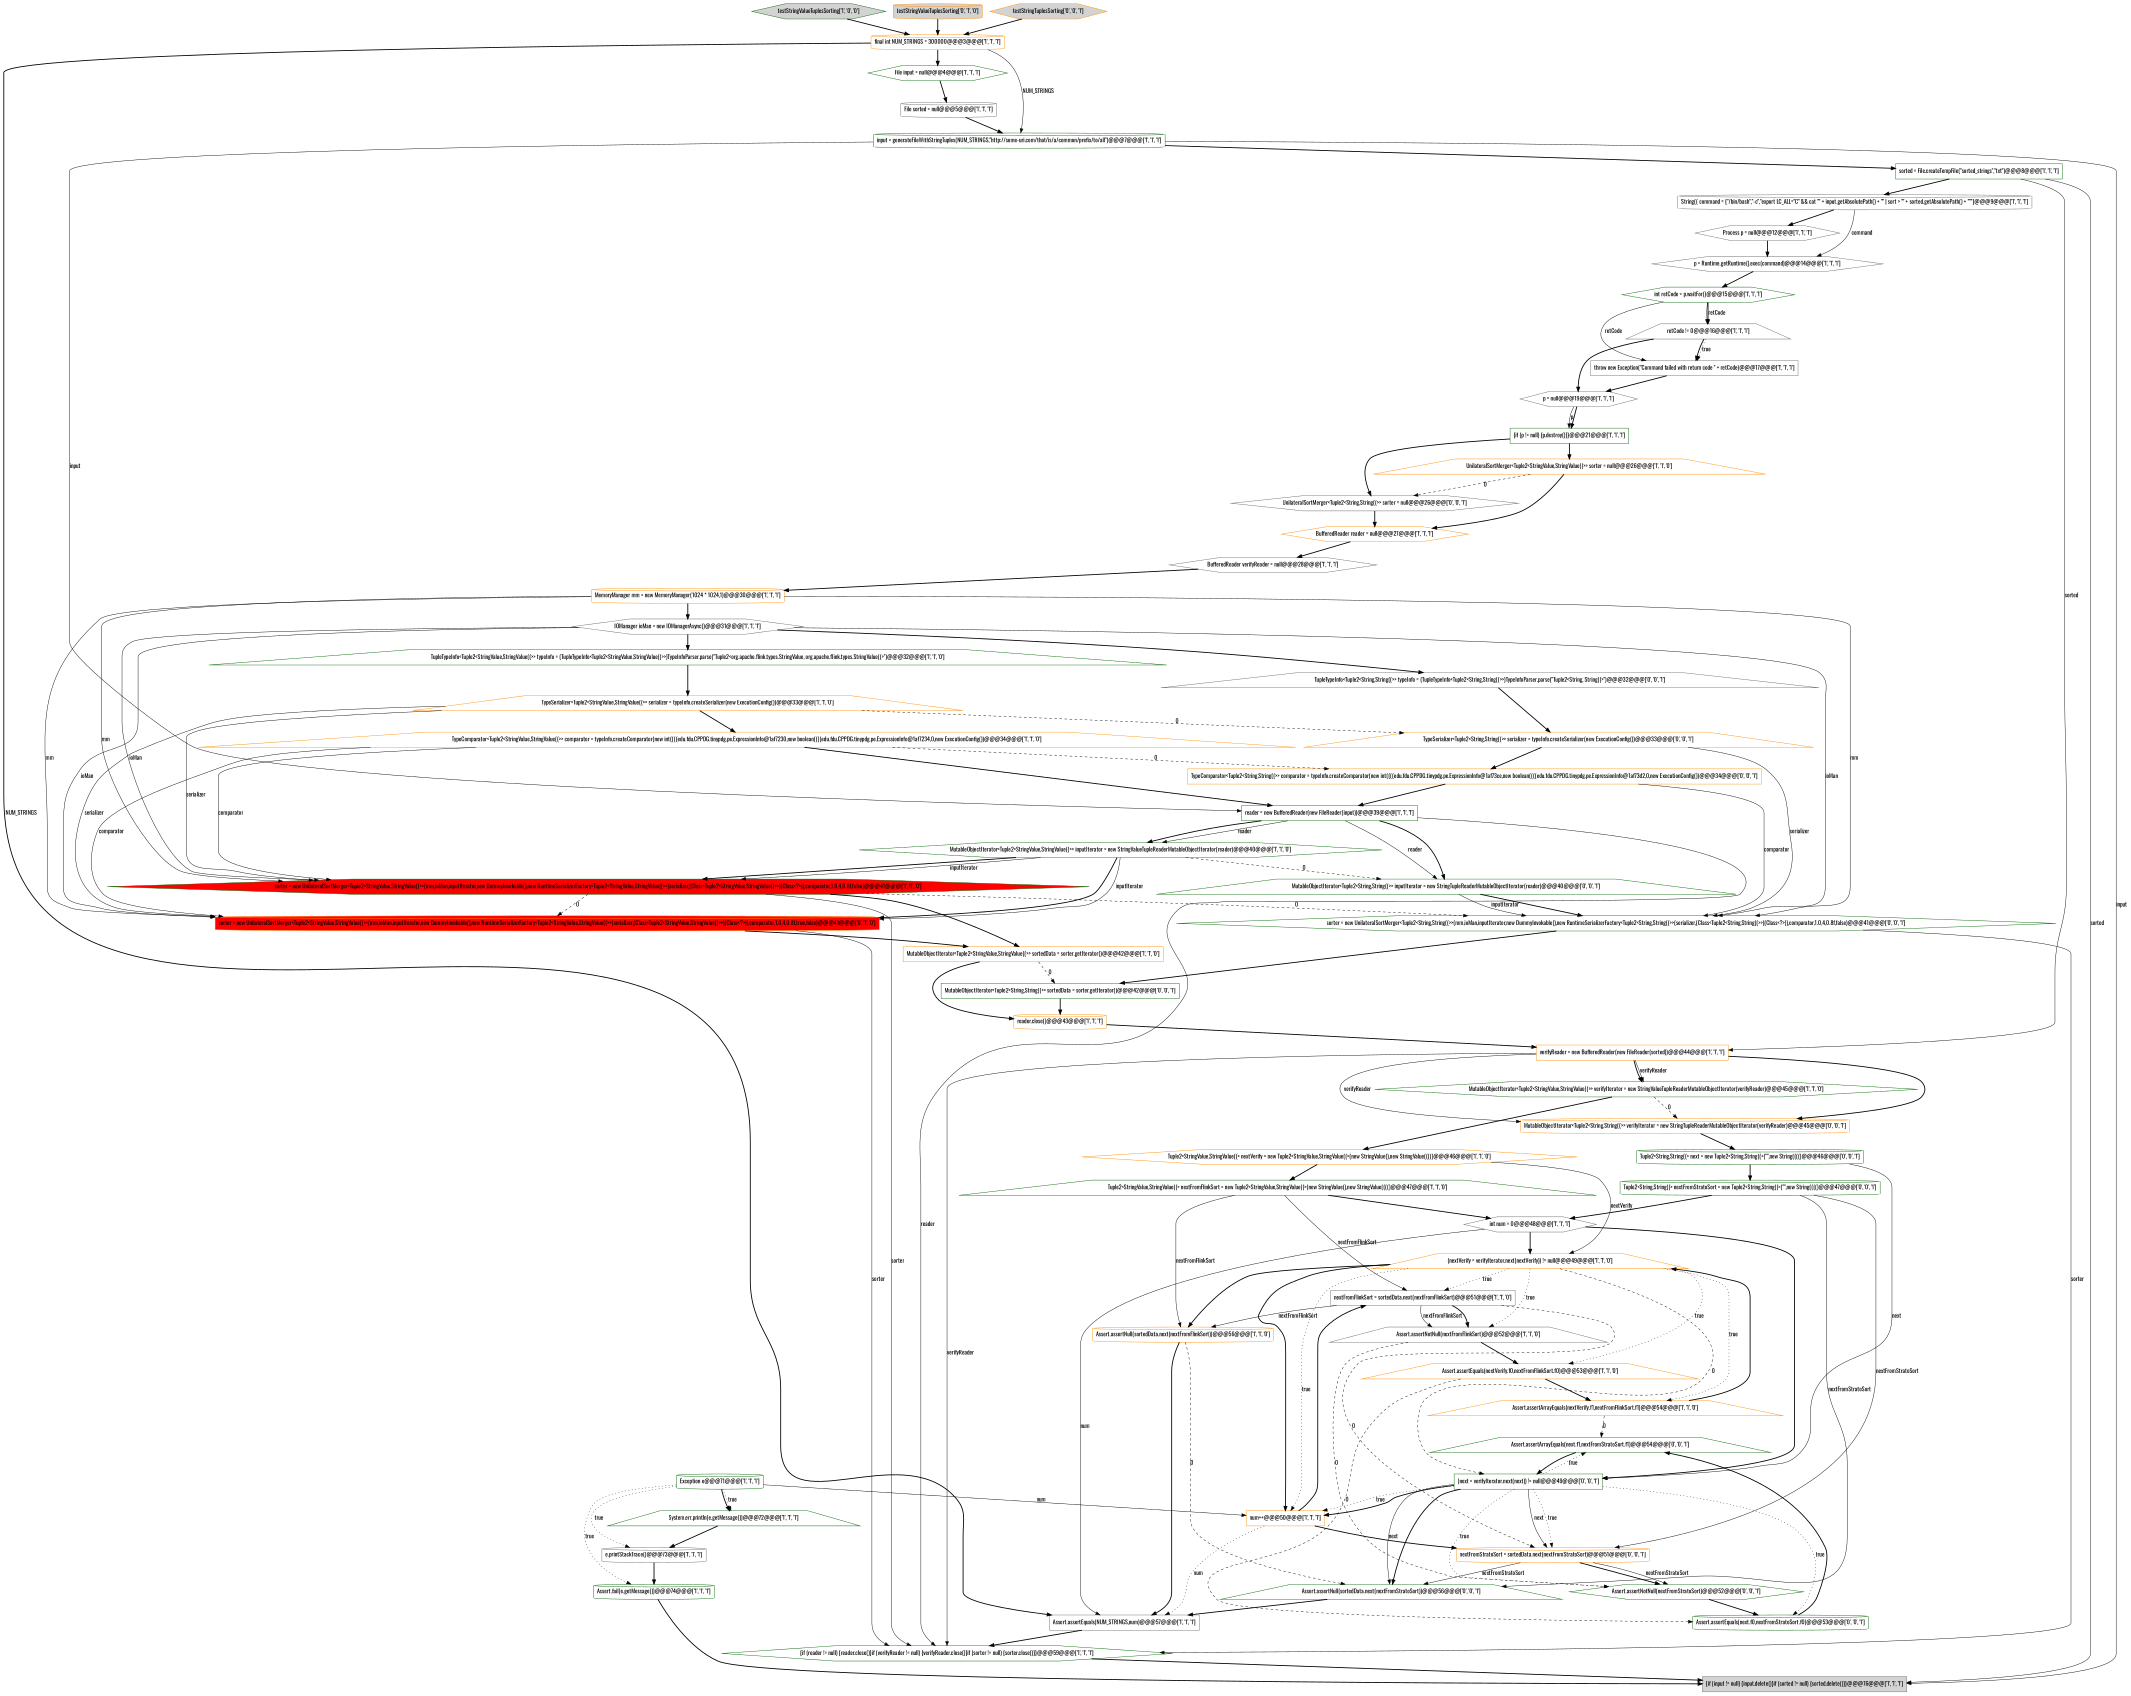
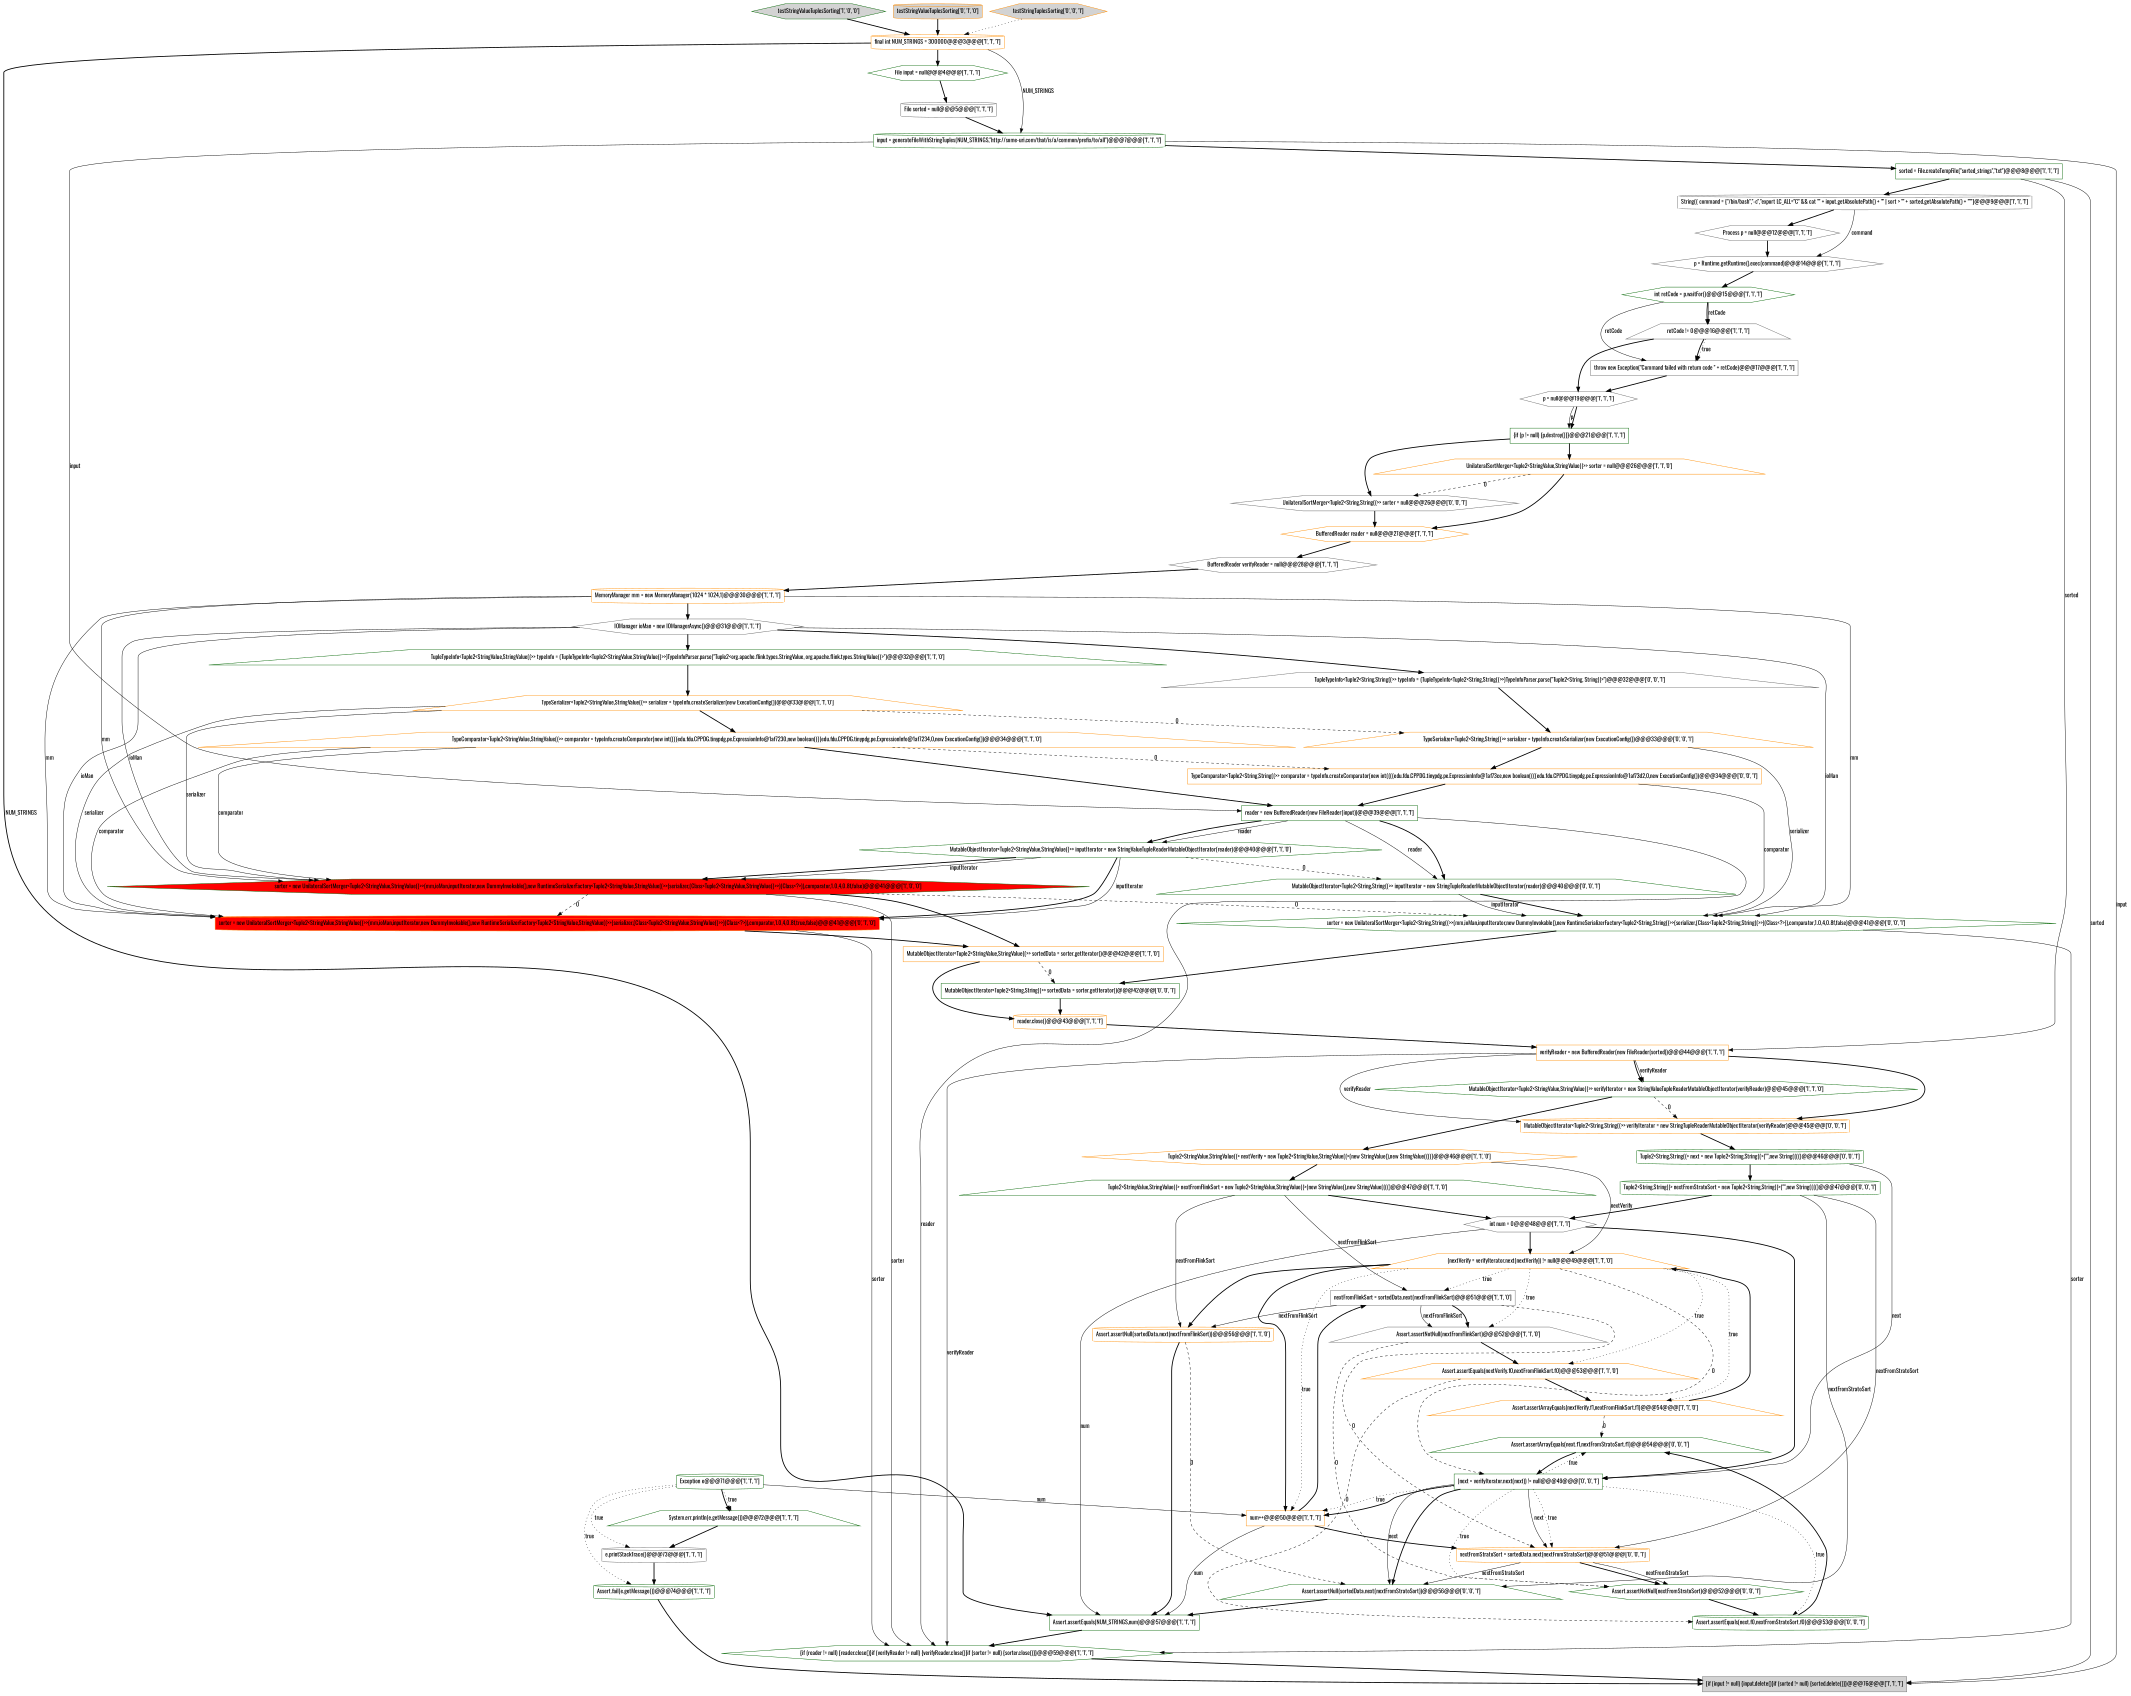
edge "testStringTuplesSorting['0', '0', '1']" -> "final int NUM_STRINGS = 300000@@@3@@@['1', '1', '1']": style bold -> dotted
edge "num++@@@50@@@['1', '1', '1']" -> "Assert.assertEquals(NUM_STRINGS,num)@@@57@@@['1', '1', '1']": style dotted -> solid
node "Assert.assertEquals(NUM_STRINGS,num)@@@57@@@['1', '1', '1']": color gray40 -> darkgreen
